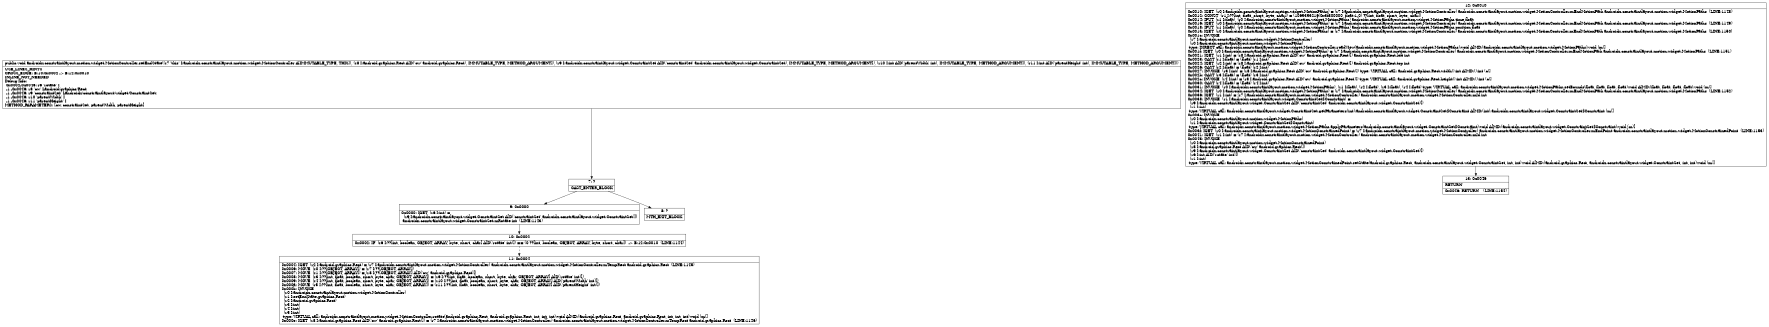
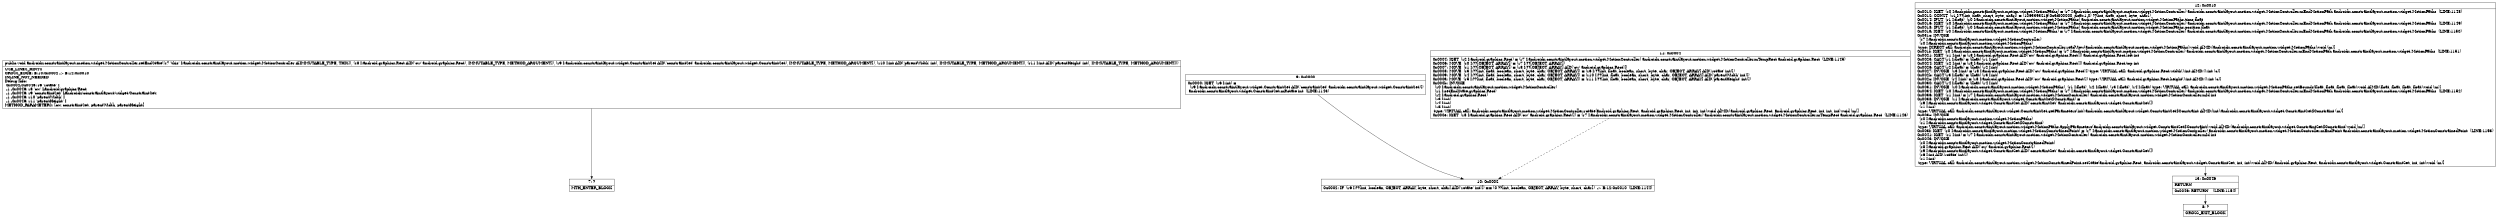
node "12: 0x0010": text "0x001c: INVOKE" -> "0x031c: INVOKE"
node "7: ?": text "CAST_ENTER_BLOCK" -> "MTH_ENTER_BLOCK"
edge "7: ?" -> "9: 0x0000": removed
edge "7: ?" -> "8: ?": now "13: 0x0046" -> "8: ?"
node "8: ?": text "MTH_EXIT_BLOCK" -> "CROSS_EXIT_BLOCK"
edge "10: 0x0002" -> "11: 0x0004": reversed
